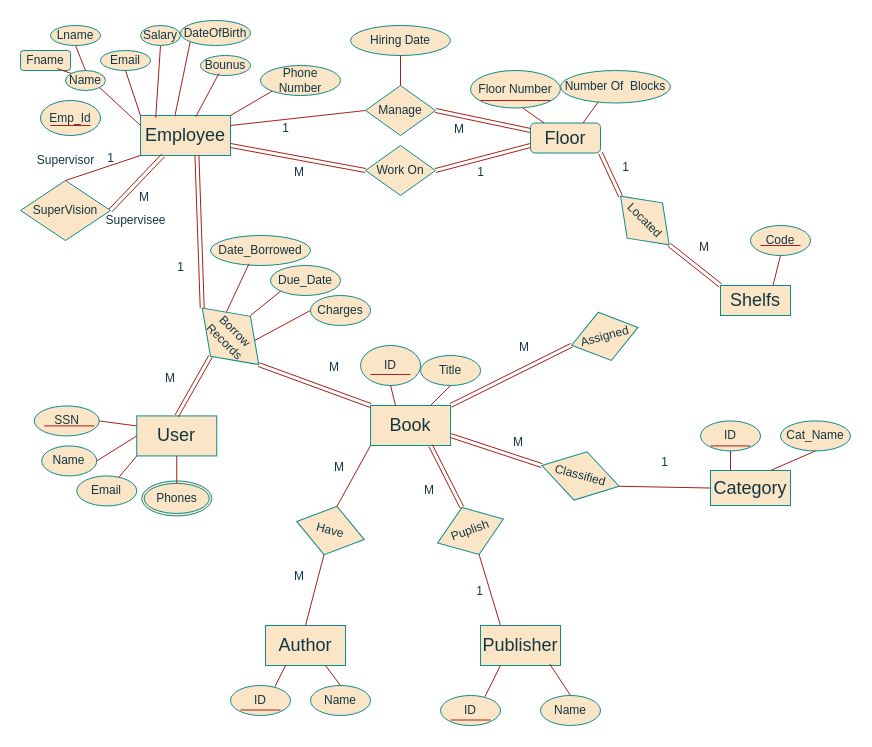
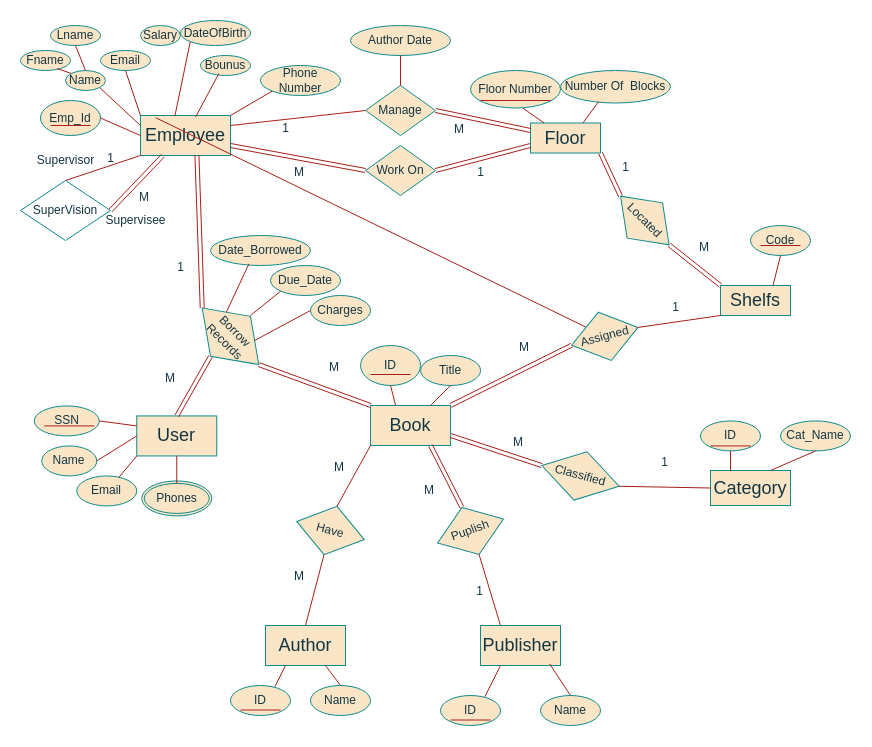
node "Hiring Date": label "Hiring Date" -> "Author Date"
node "Fname": shape rounded rectangle -> ellipse
edge "Salary" -- "Employee": now "Assigned" -- "Employee"
edge "Emp_Id" -- "Employee": added
node "Floor": shape rounded rectangle -> rectangle
node "SuperVision": fillcolor #fae5c7 -> #ffffff
edge "Shelfs" -- "Assigned": added, label "1"
